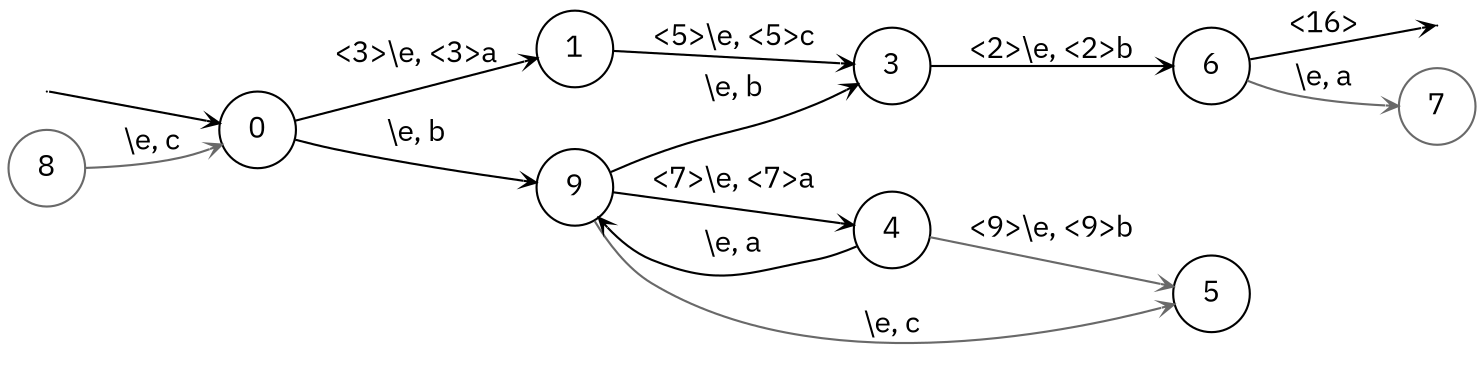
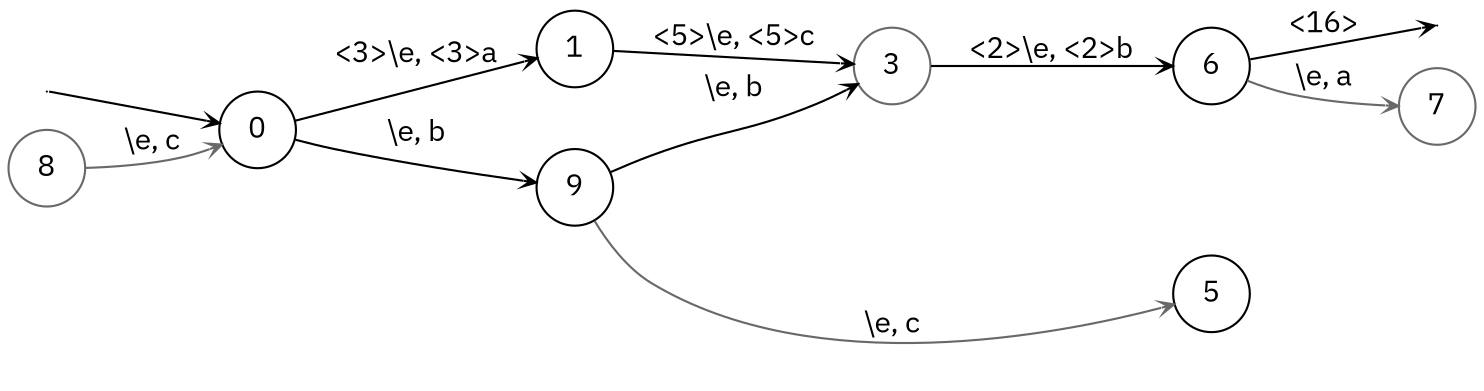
node "3": color black -> DimGray
node "4": removed
